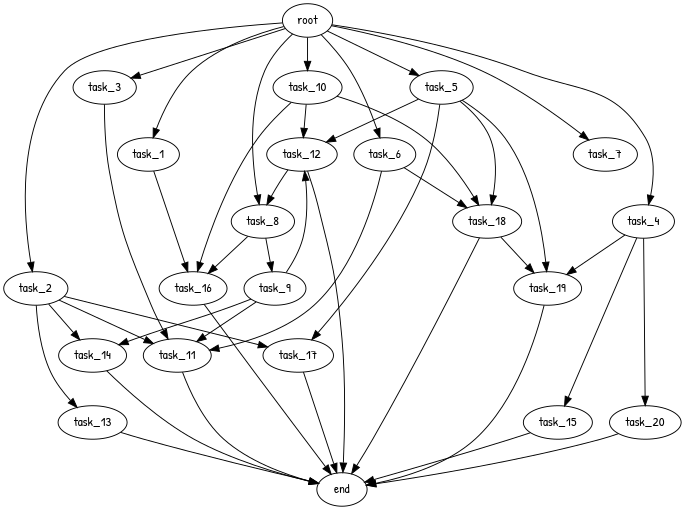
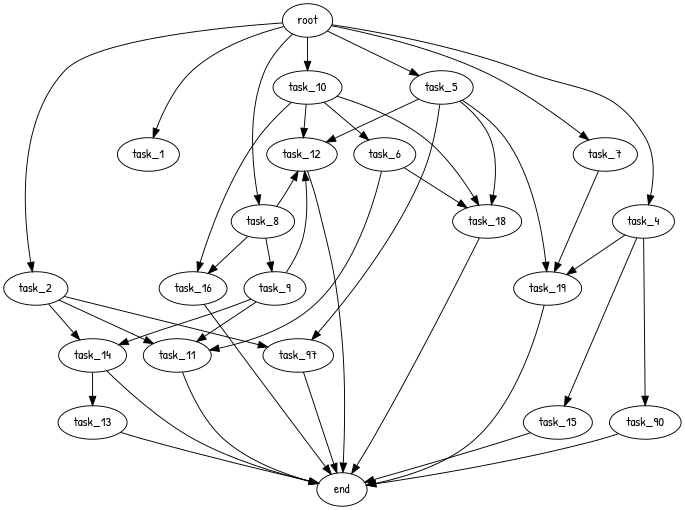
edge "root" -> "task_6": now "task_10" -> "task_6"
node "task_3": removed
edge "task_12" -> "task_8": reversed
edge "task_1" -> "task_16": removed
edge "task_18" -> "task_19": now "task_7" -> "task_19"
node "task_17": label "task_17" -> "task_97"
edge "task_2" -> "task_13": now "task_14" -> "task_13"
node "task_20": label "task_20" -> "task_90"
